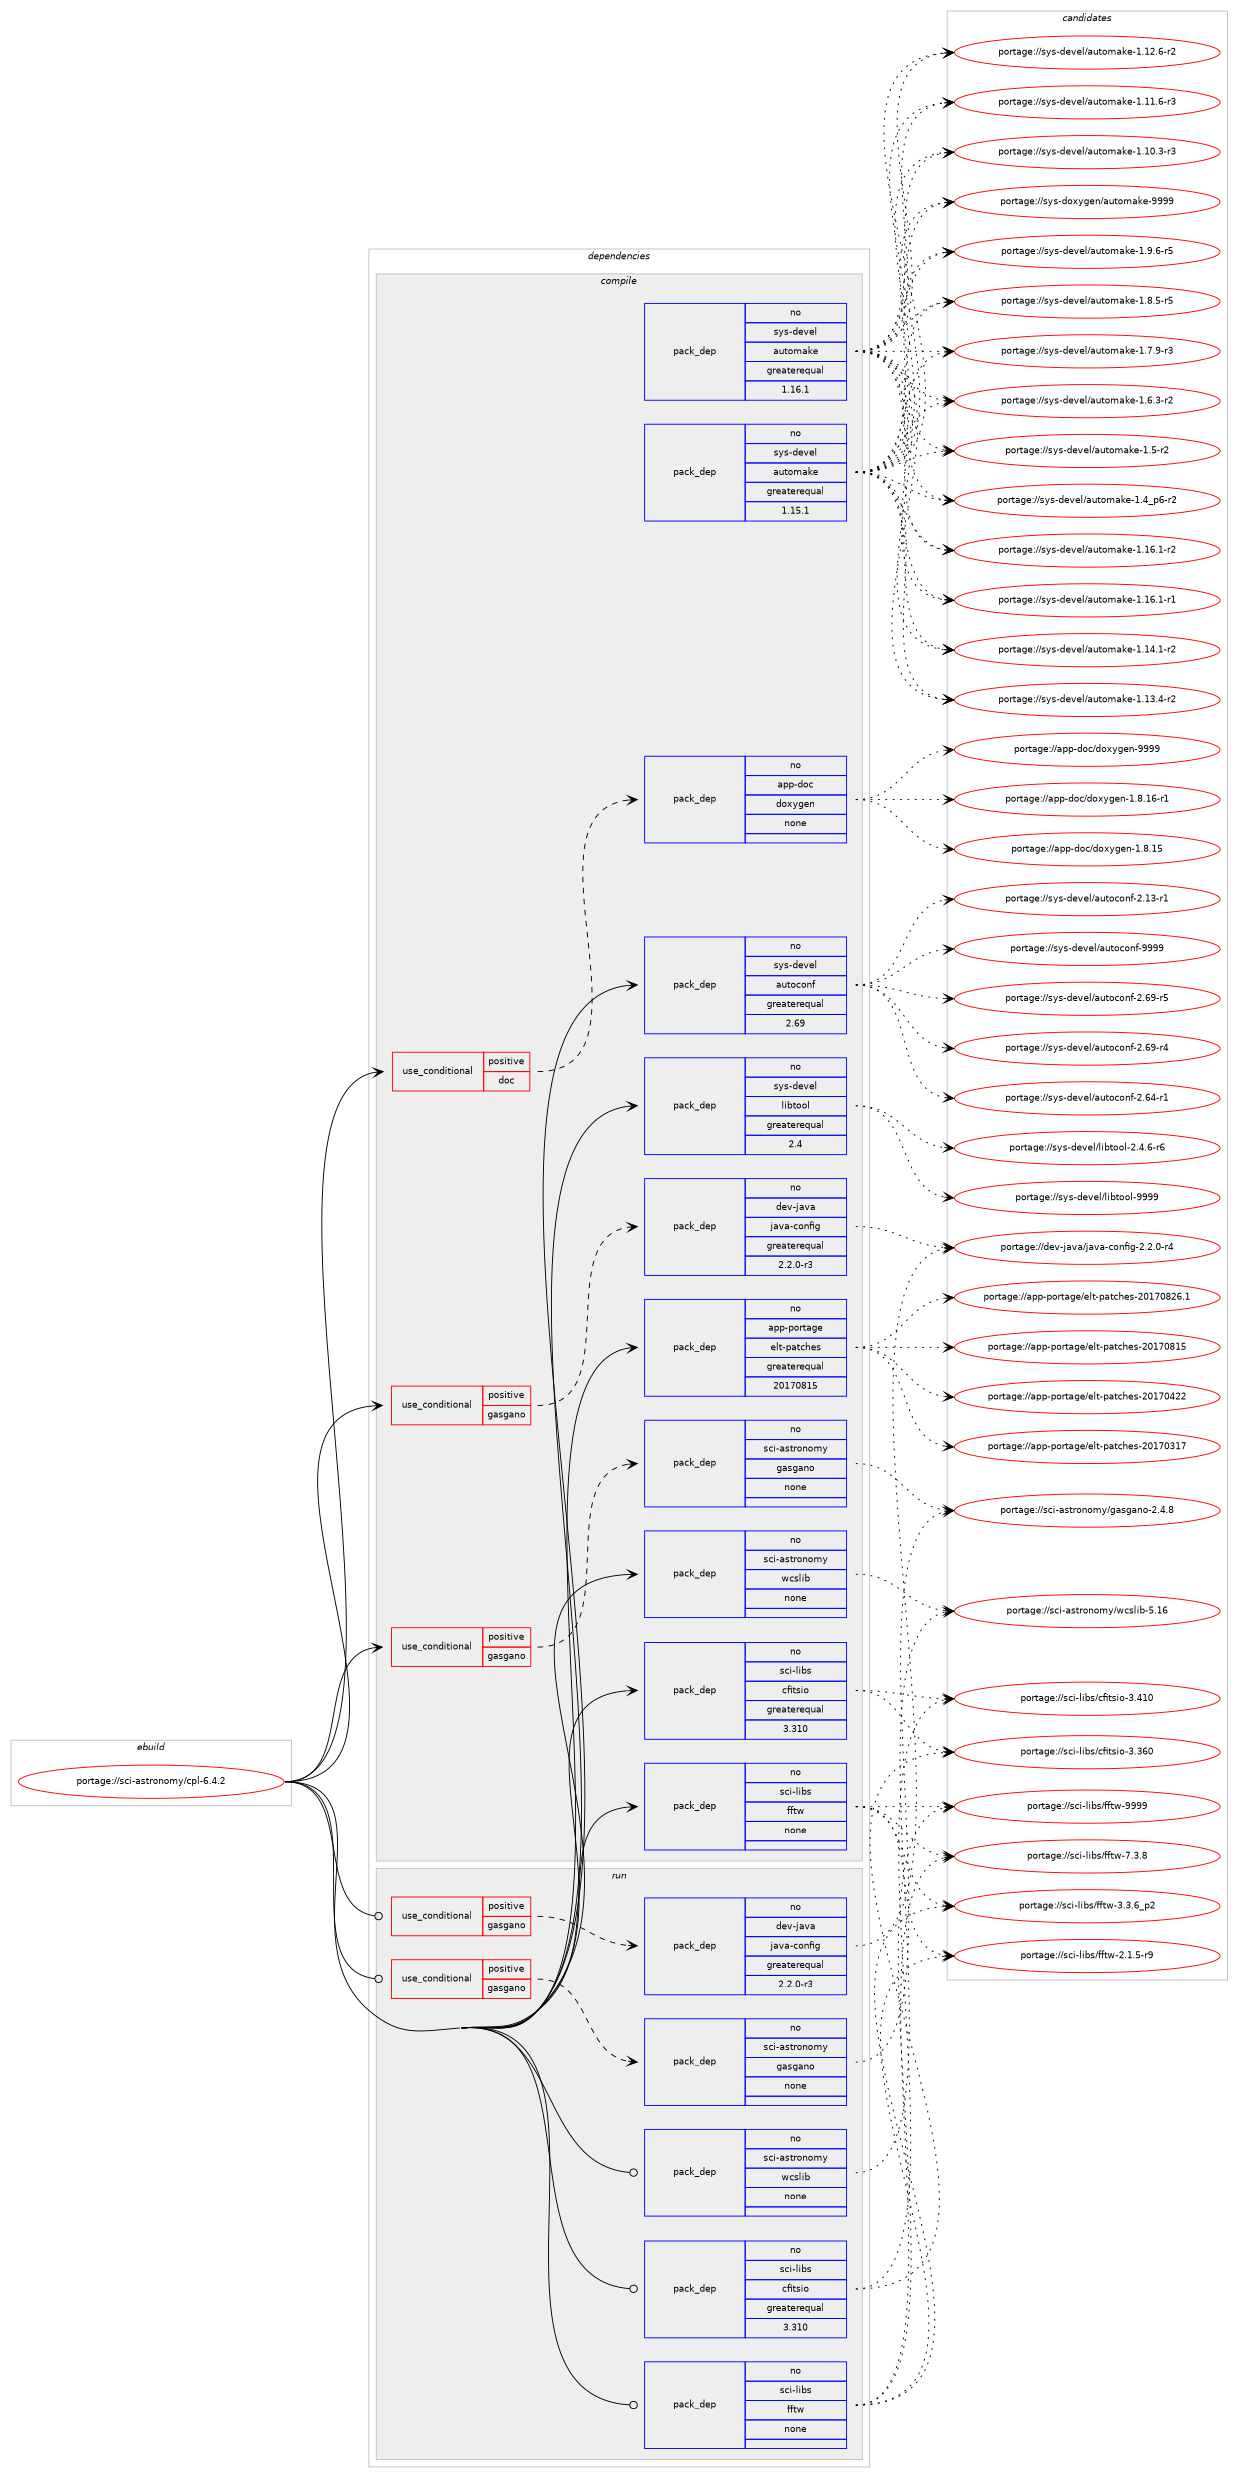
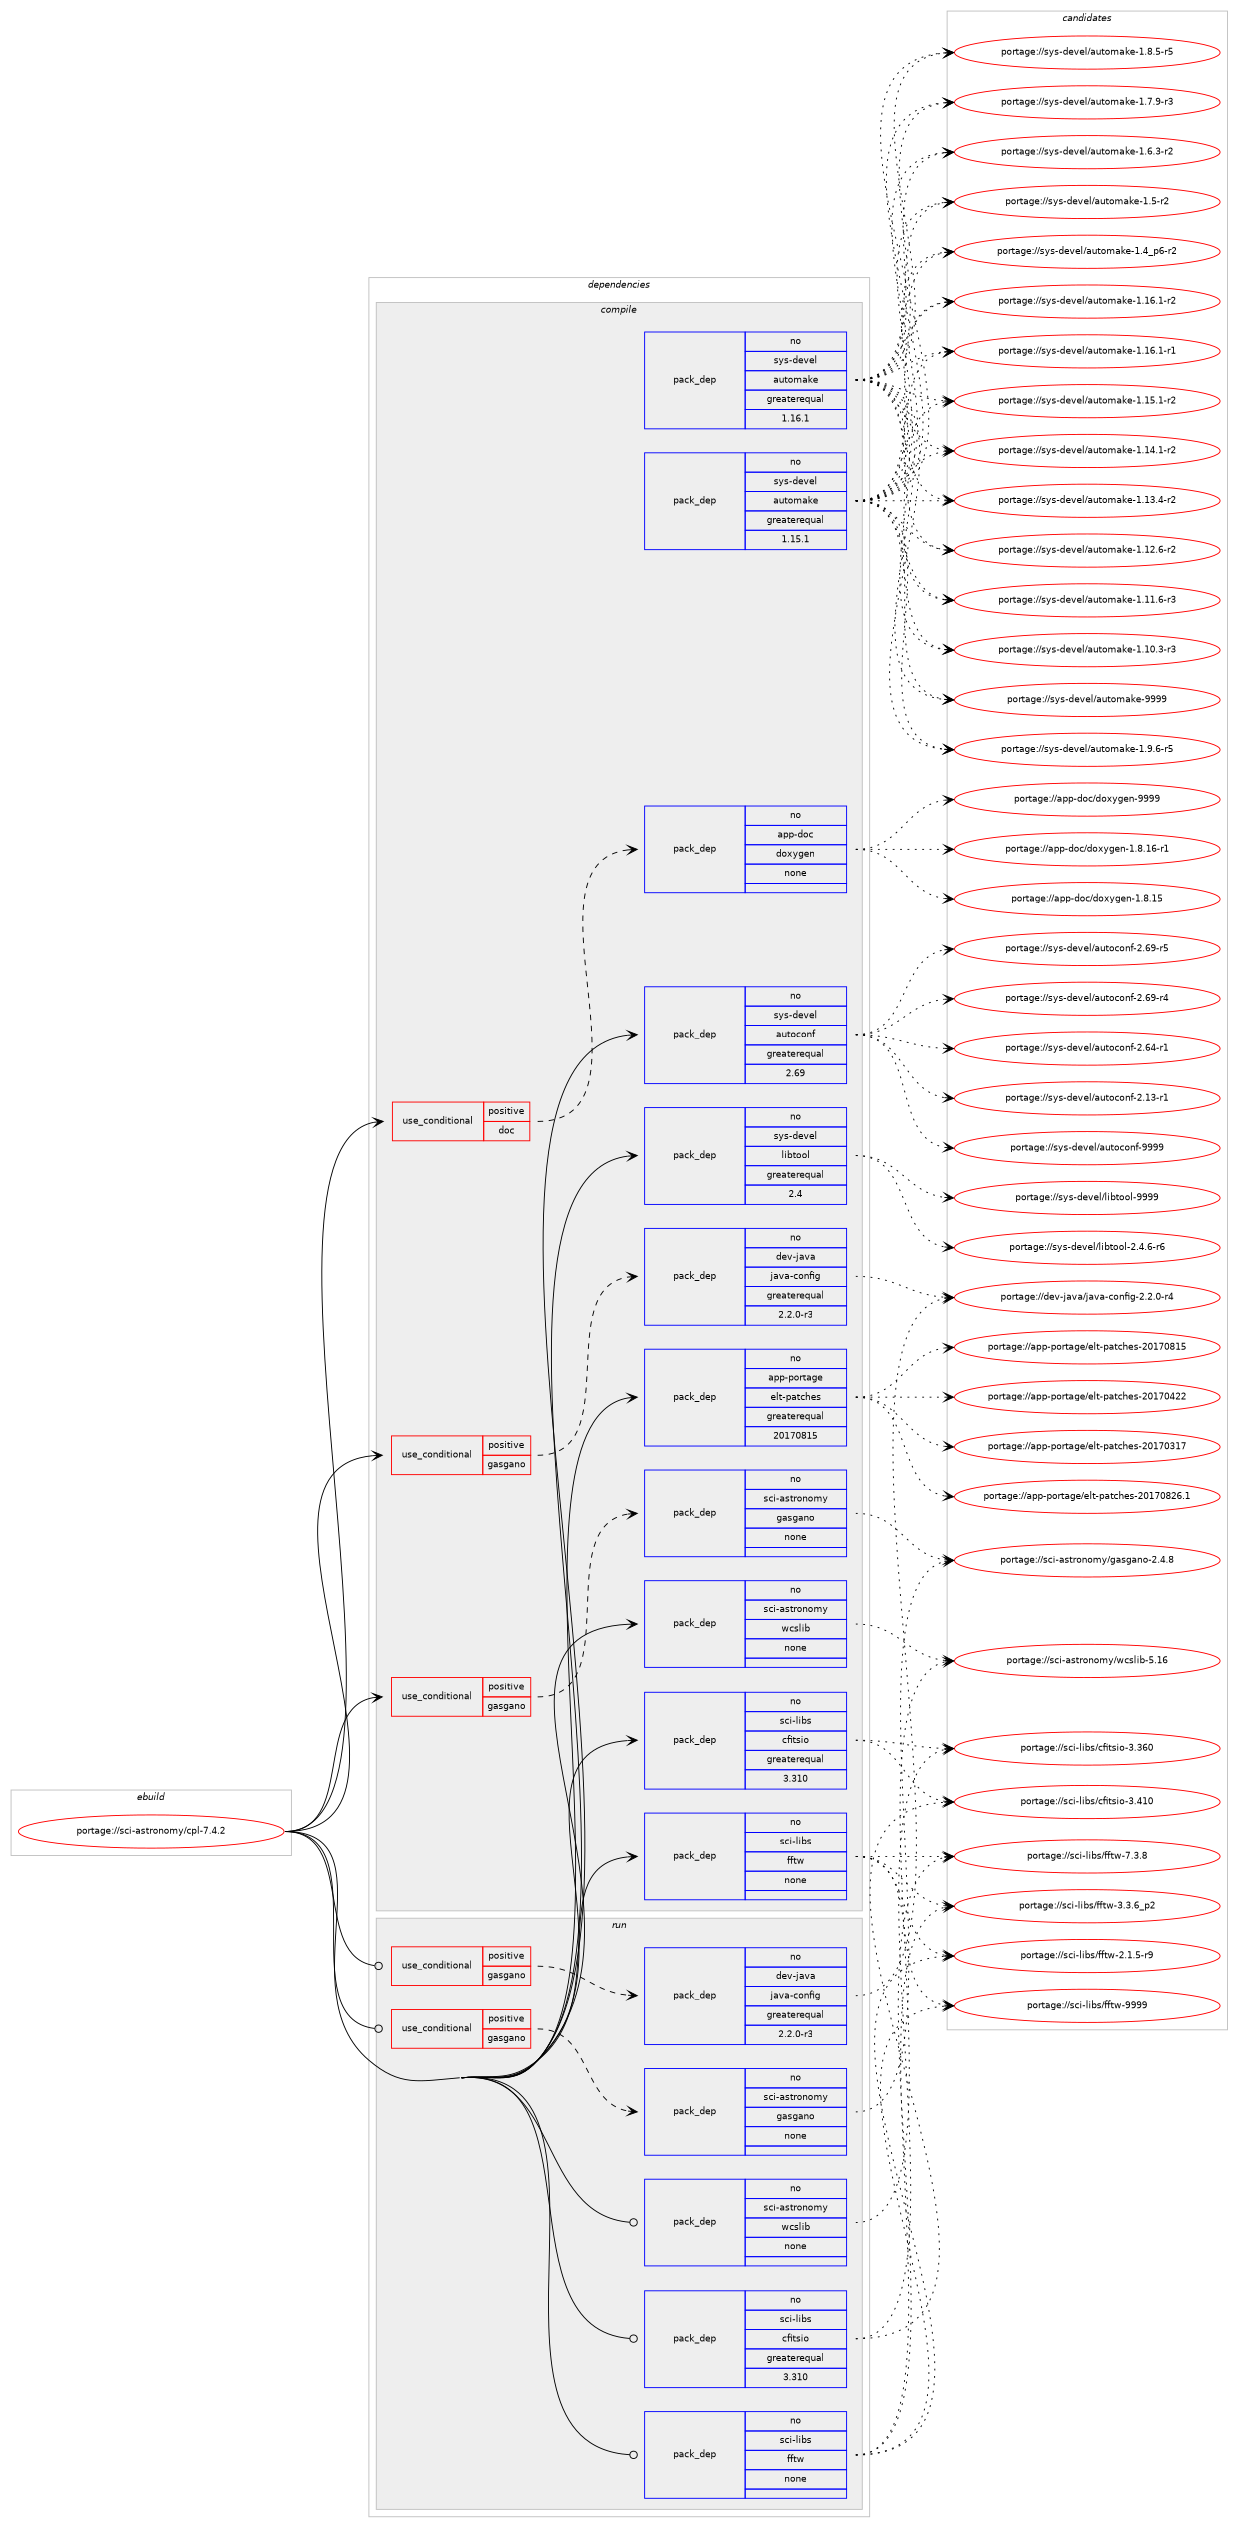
node "portage://sys-doxygen/automake-9999": label "portage://sys-doxygen/automake-9999" -> "portage://sys-devel/automake-9999"
node "portage://sys-devel/automake-1.15.1-r2": added
node "portage://sci-astronomy/cpl-6.4.2": label "portage://sci-astronomy/cpl-6.4.2" -> "portage://sci-astronomy/cpl-7.4.2"
